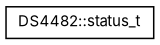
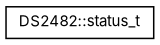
node "DS4482::status_t": label "DS4482::status_t" -> "DS2482::status_t"
